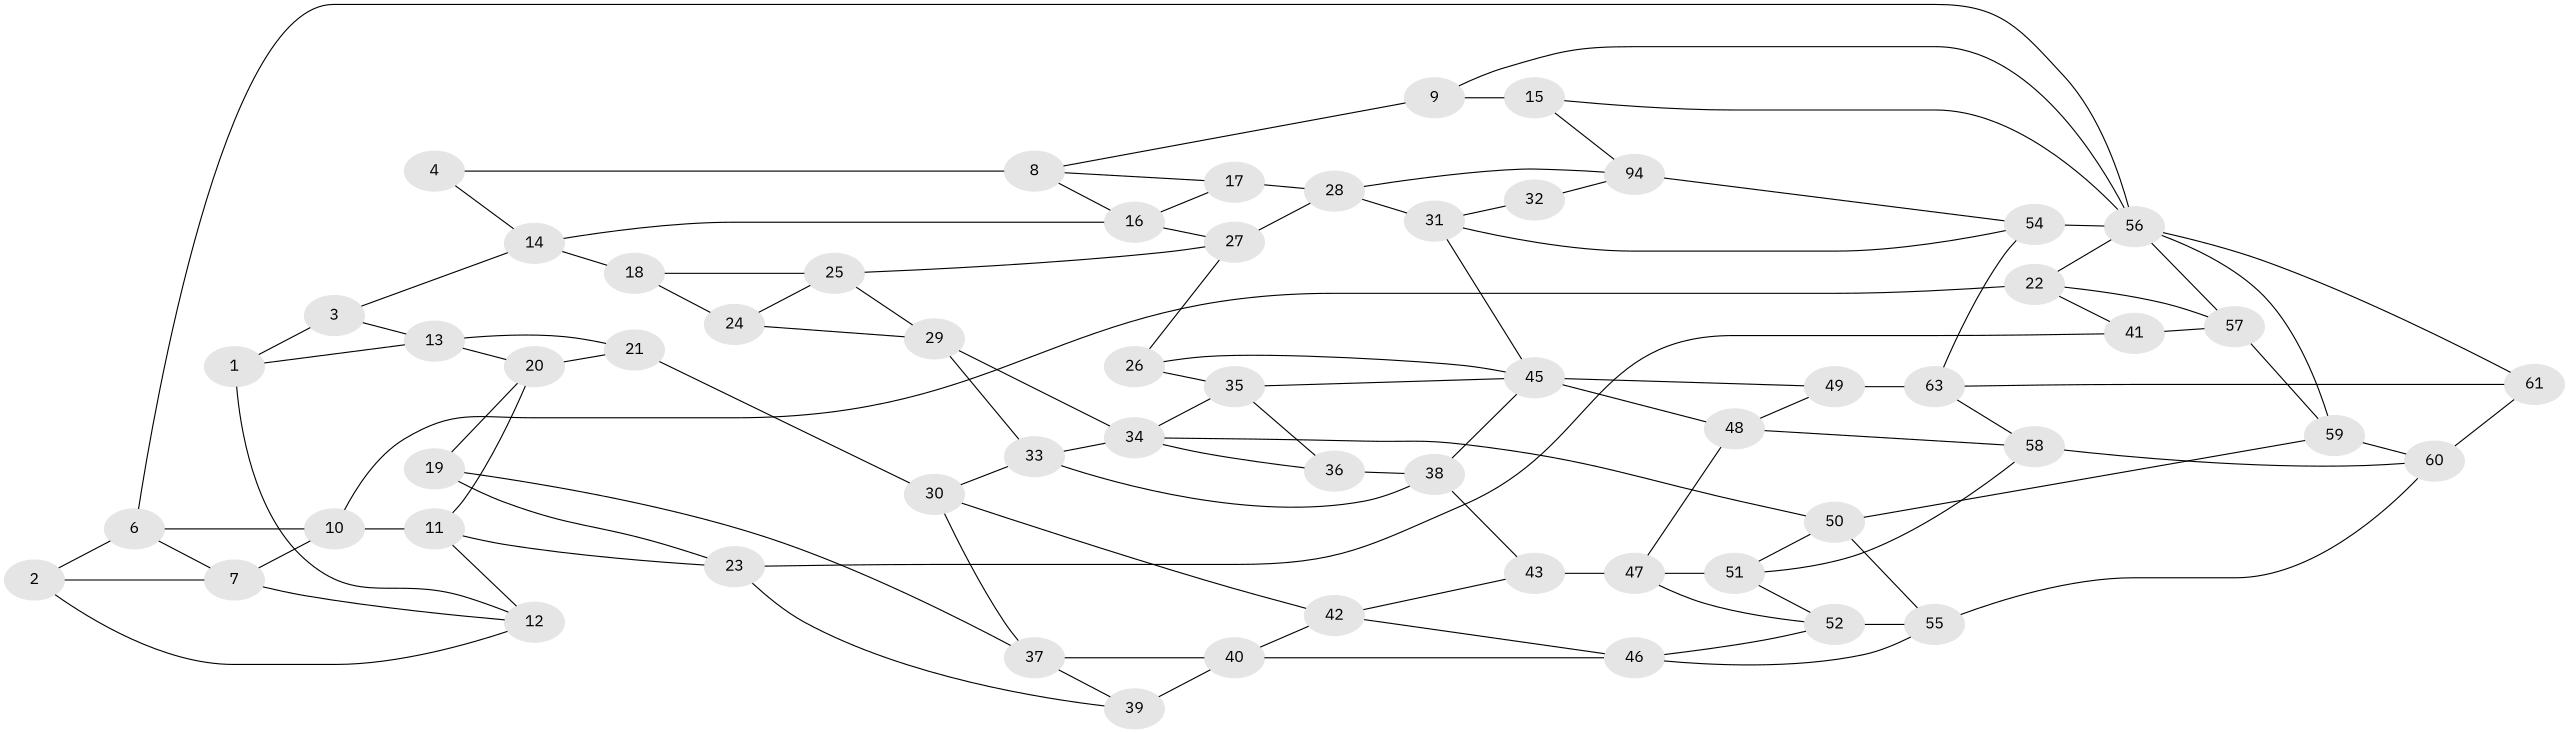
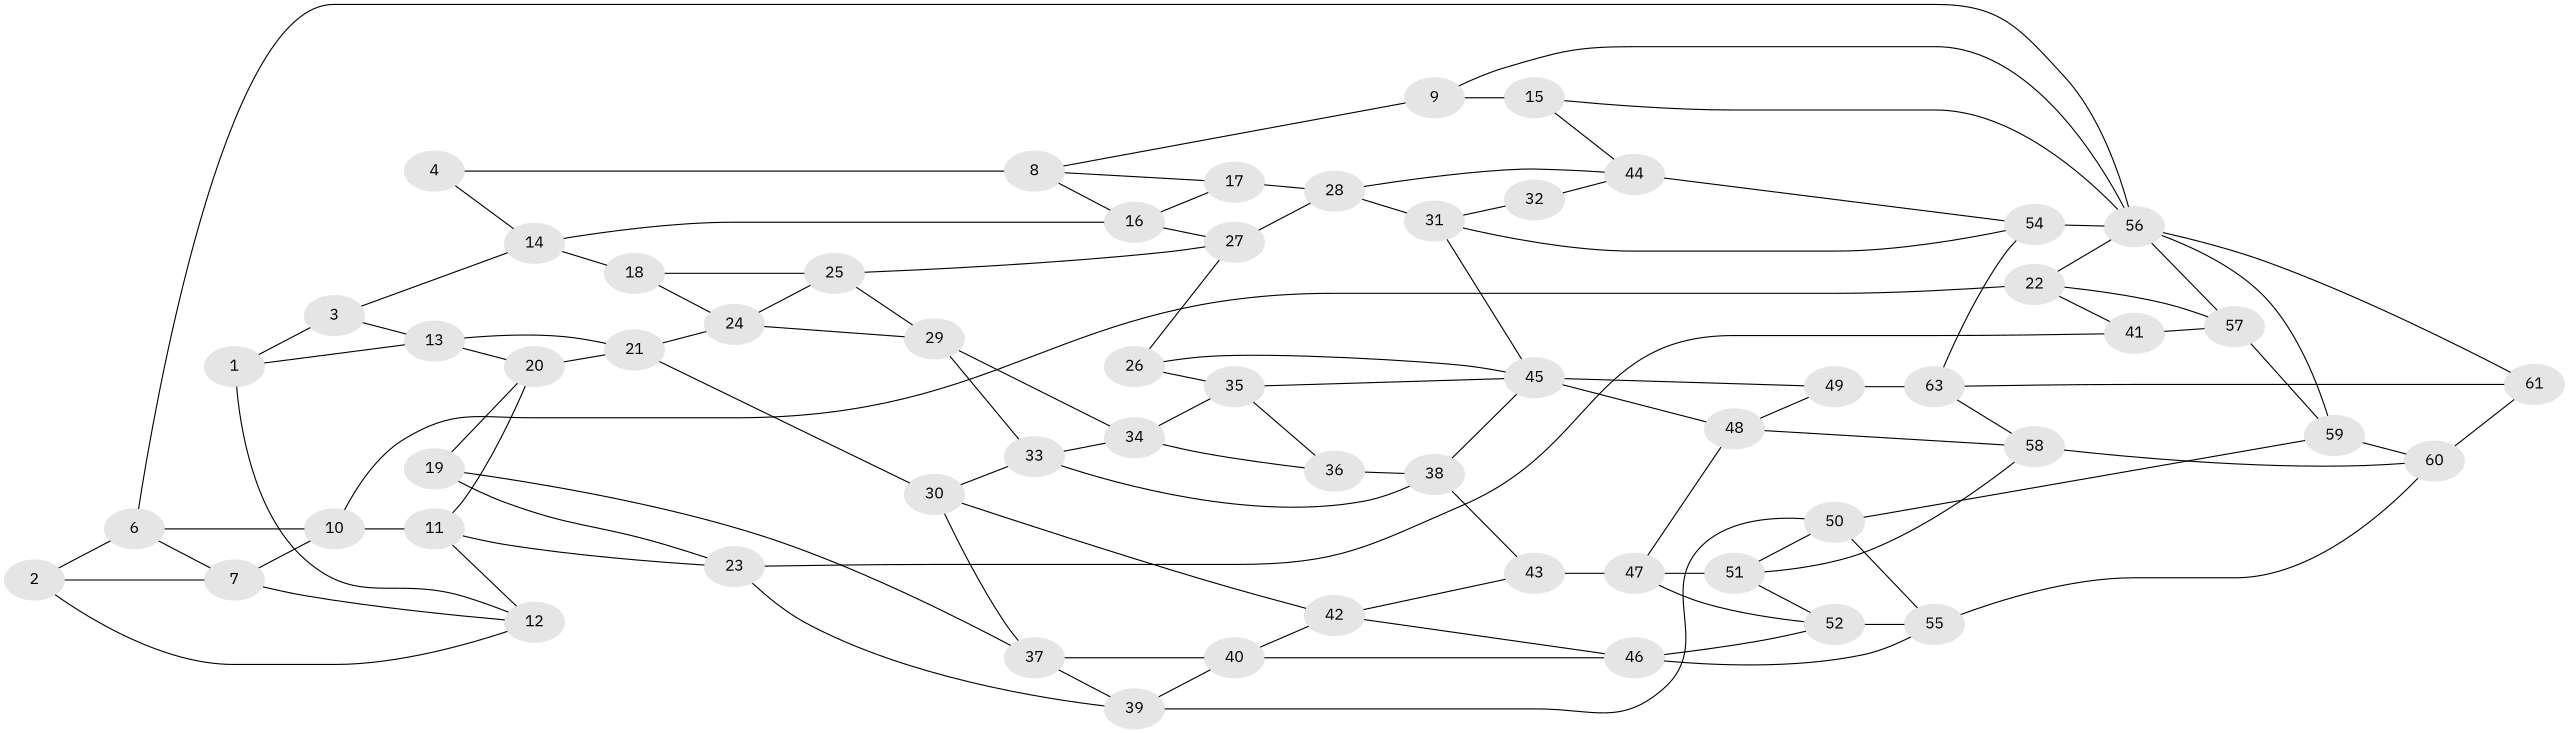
node "94": label "94" -> "44"
edge "24" -- "21": added
edge "34" -- "50": now "39" -- "50"
